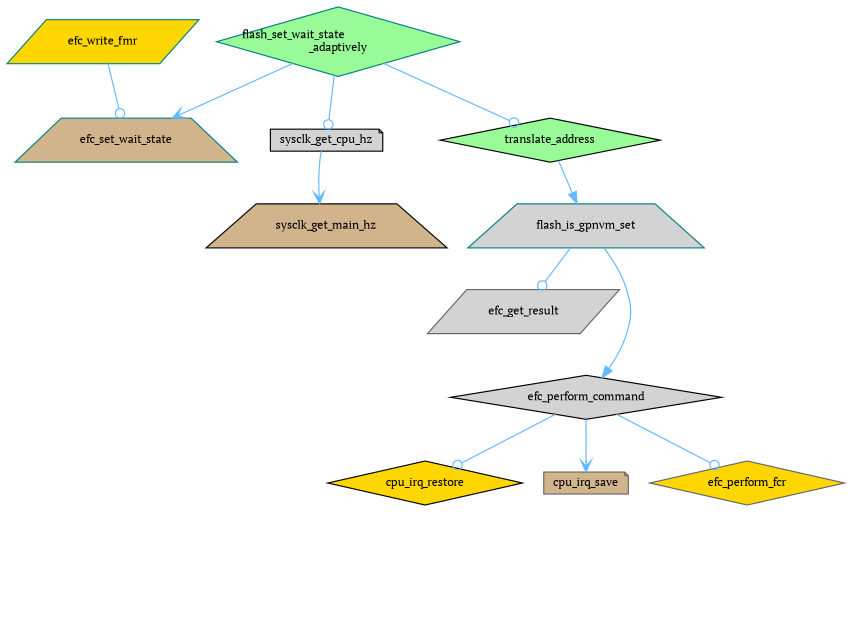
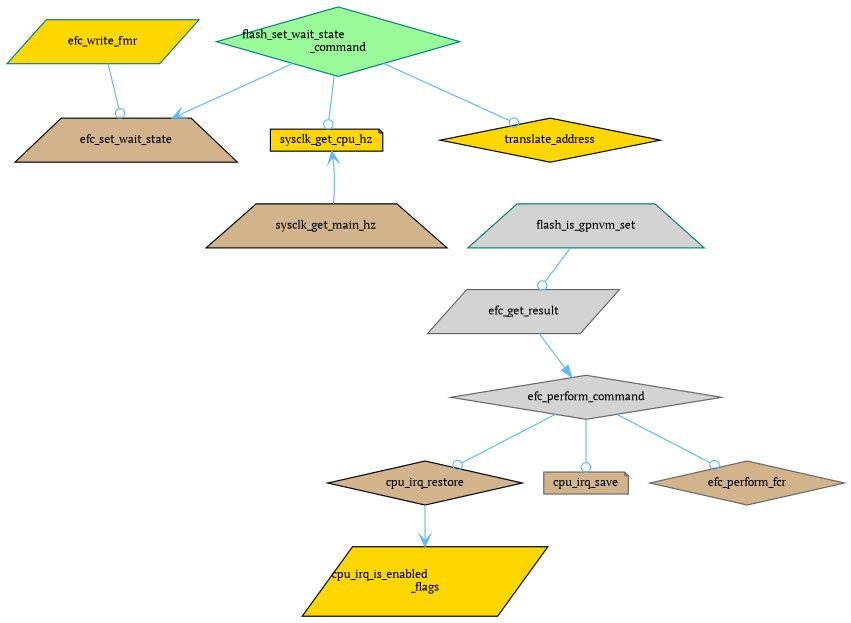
node "flash_set_wait_state _adaptively": label "flash_set_wait_state _adaptively" -> "flash_set_wait_state _command"
node "efc_set_wait_state": color teal -> black
node "sysclk_get_cpu_hz": fillcolor lightgrey -> gold
node "translate_address": fillcolor palegreen -> gold
edge "sysclk_get_cpu_hz" -> "sysclk_get_main_hz": reversed
edge "translate_address" -> "flash_is_gpnvm_set": removed
edge "flash_is_gpnvm_set" -> "efc_perform_command": now "efc_get_result" -> "efc_perform_command"
node "efc_perform_command": color black -> gray40
edge "efc_perform_command" -> "cpu_irq_save": arrowhead vee -> odot
node "cpu_irq_restore": fillcolor gold -> tan
node "efc_perform_fcr": fillcolor gold -> tan
node "cpu_irq_is_enabled _flags": added
